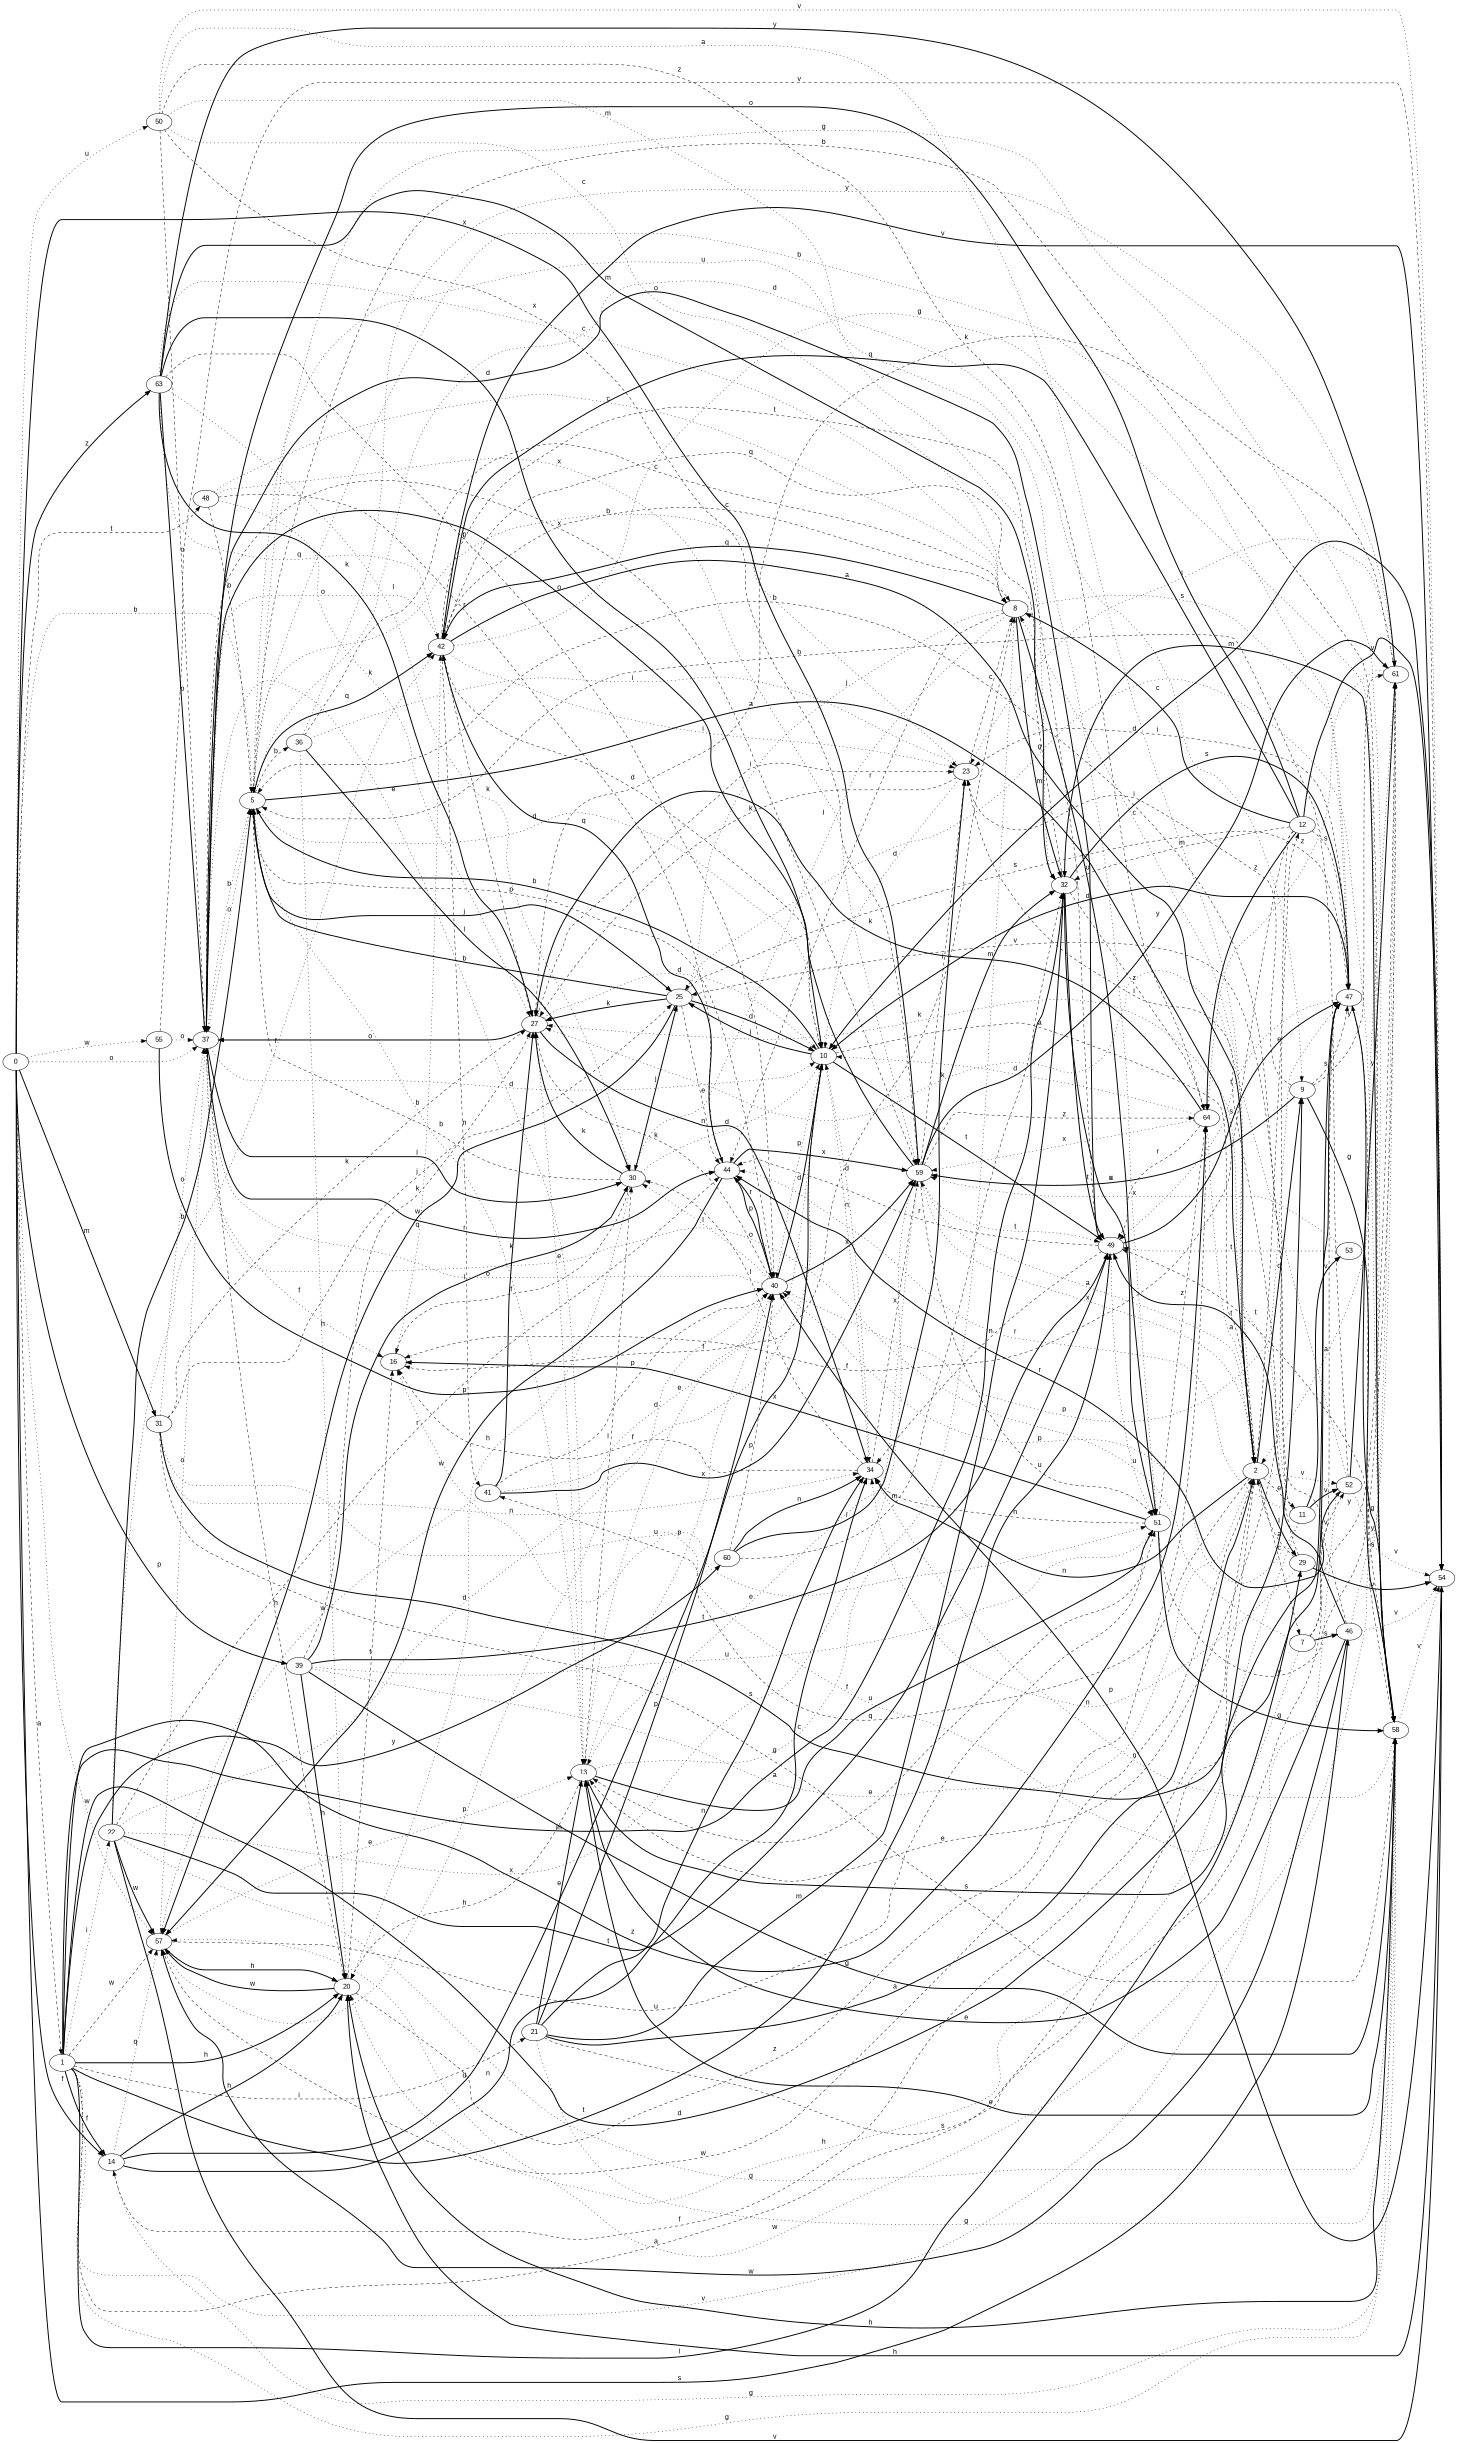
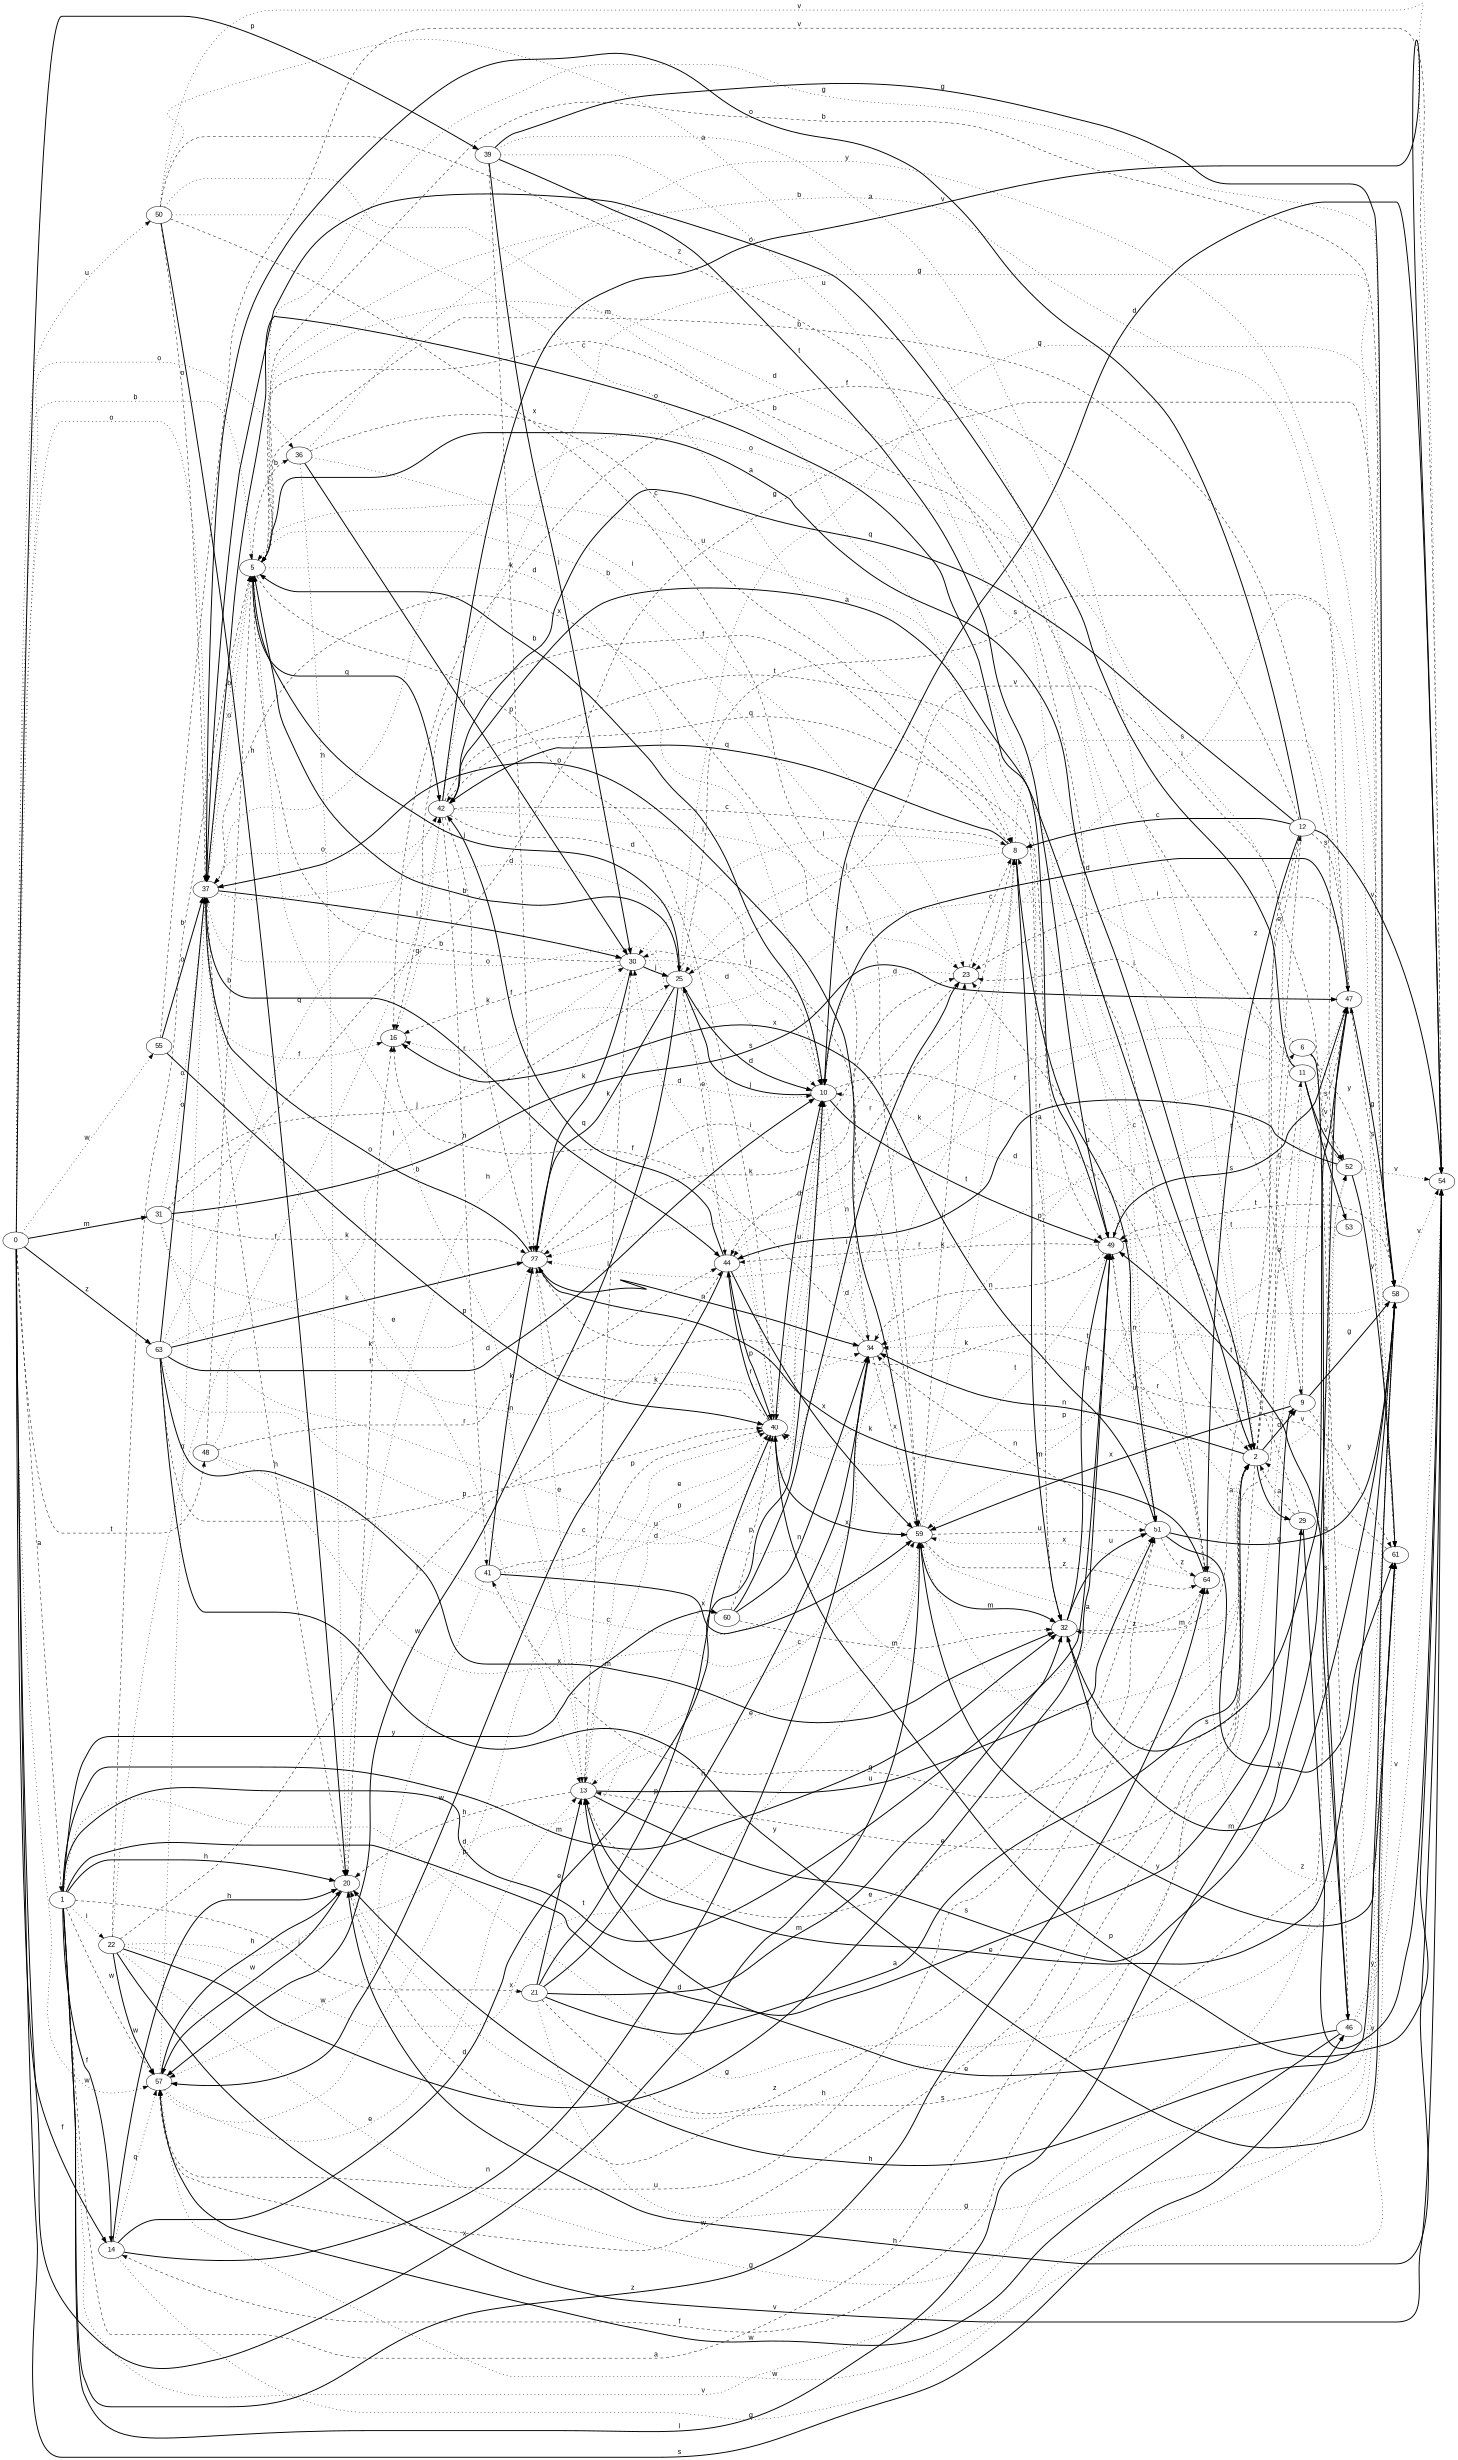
edge "11" -> "37": added, label "o"
edge "0" -> "36": added, label "o"
edge "55" -> "37": style dotted -> bold
edge "10" -> "40": label "p" -> "u"
edge "22" -> "5": style bold -> dashed
edge "51" -> "61": style dashed -> bold
node "7": label "7" -> "6"
edge "39" -> "20": now "50" -> "20"
